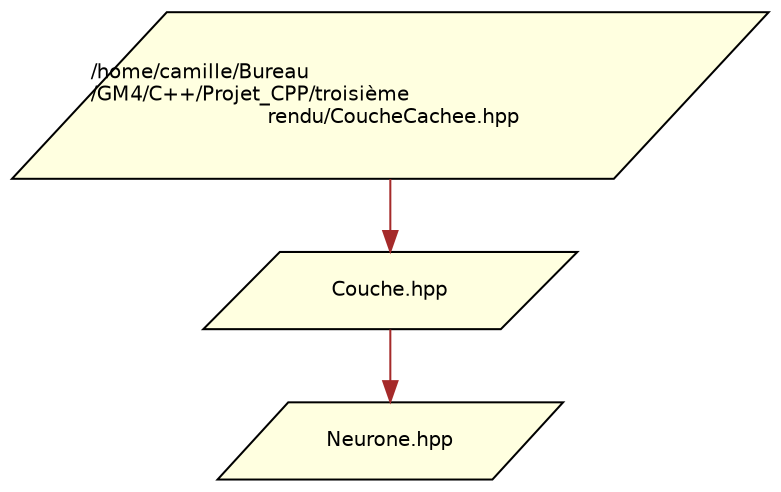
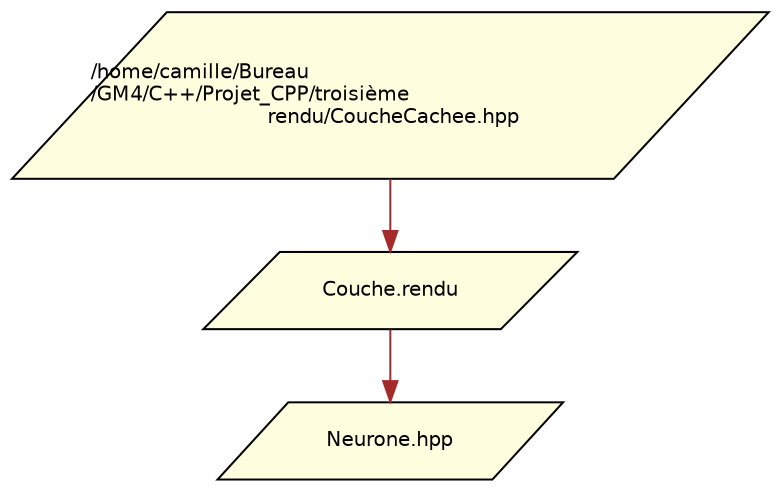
node "Couche.hpp": label "Couche.hpp" -> "Couche.rendu"
